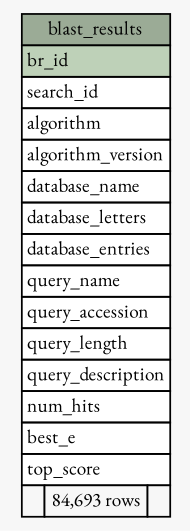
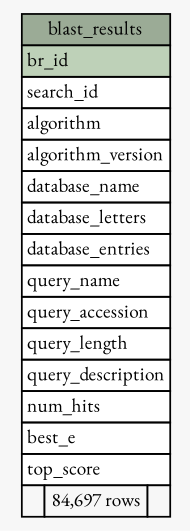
node "blast_results": text "84,693 rows" -> "84,697 rows"
